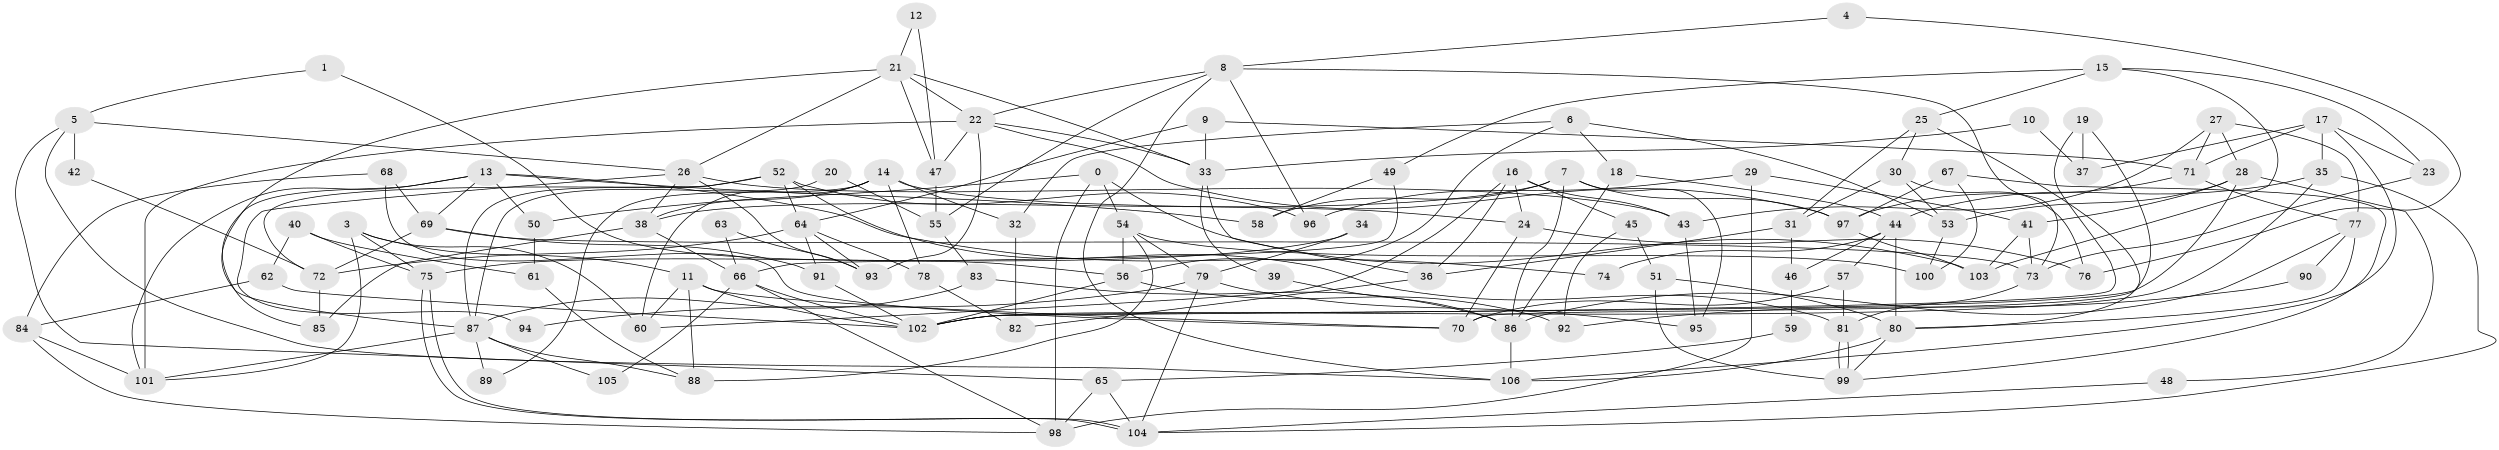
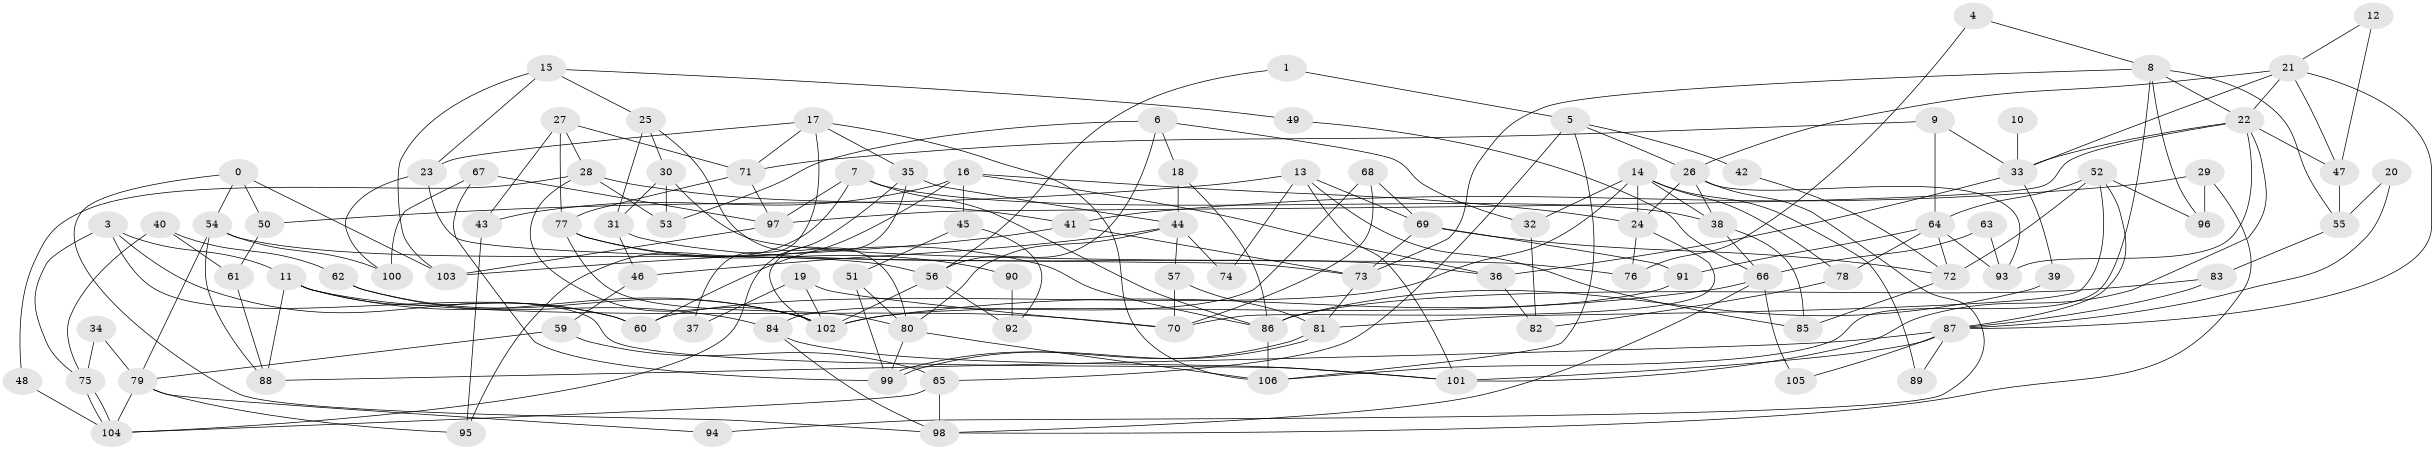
edge "10" -- "37": removed
edge "26" -- "43": now "26" -- "24"
node "58": removed
edge "53" -- "100": now "23" -- "100"
edge "59" -- "79": added
